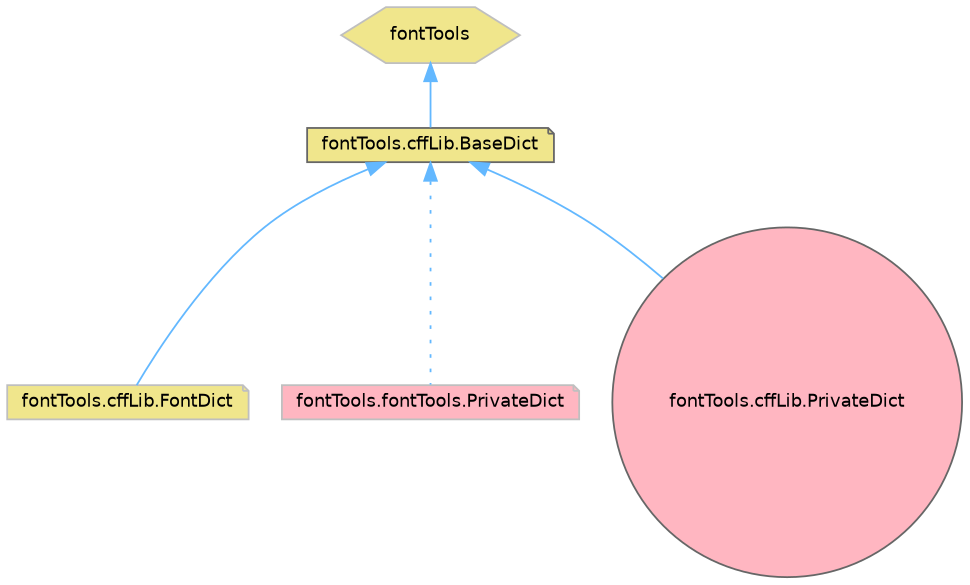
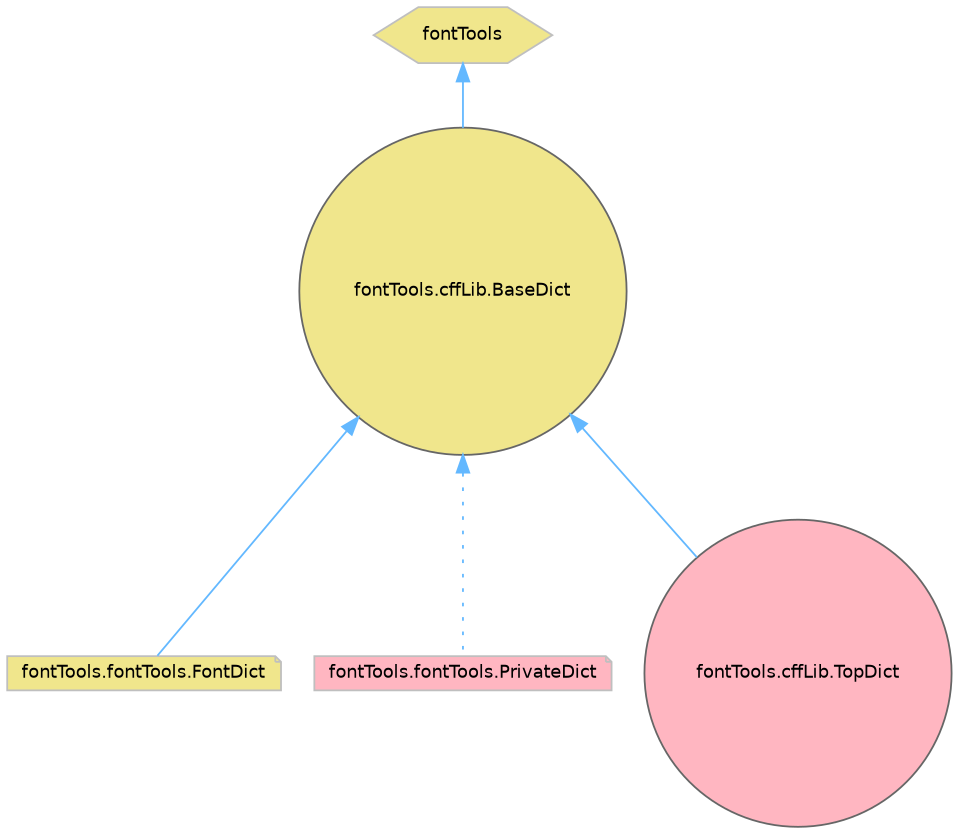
node "fontTools.cffLib.BaseDict": shape note -> circle
node "fontTools.cffLib.FontDict": label "fontTools.cffLib.FontDict" -> "fontTools.fontTools.FontDict"
node "fontTools.cffLib.PrivateDict": label "fontTools.cffLib.PrivateDict" -> "fontTools.cffLib.TopDict"
